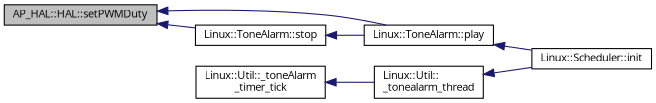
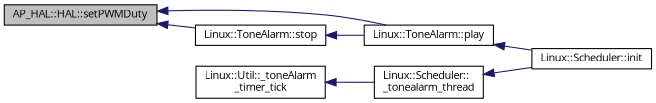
node "Linux::Util:: _tonealarm_thread": label "Linux::Util:: _tonealarm_thread" -> "Linux::Scheduler:: _tonealarm_thread"
